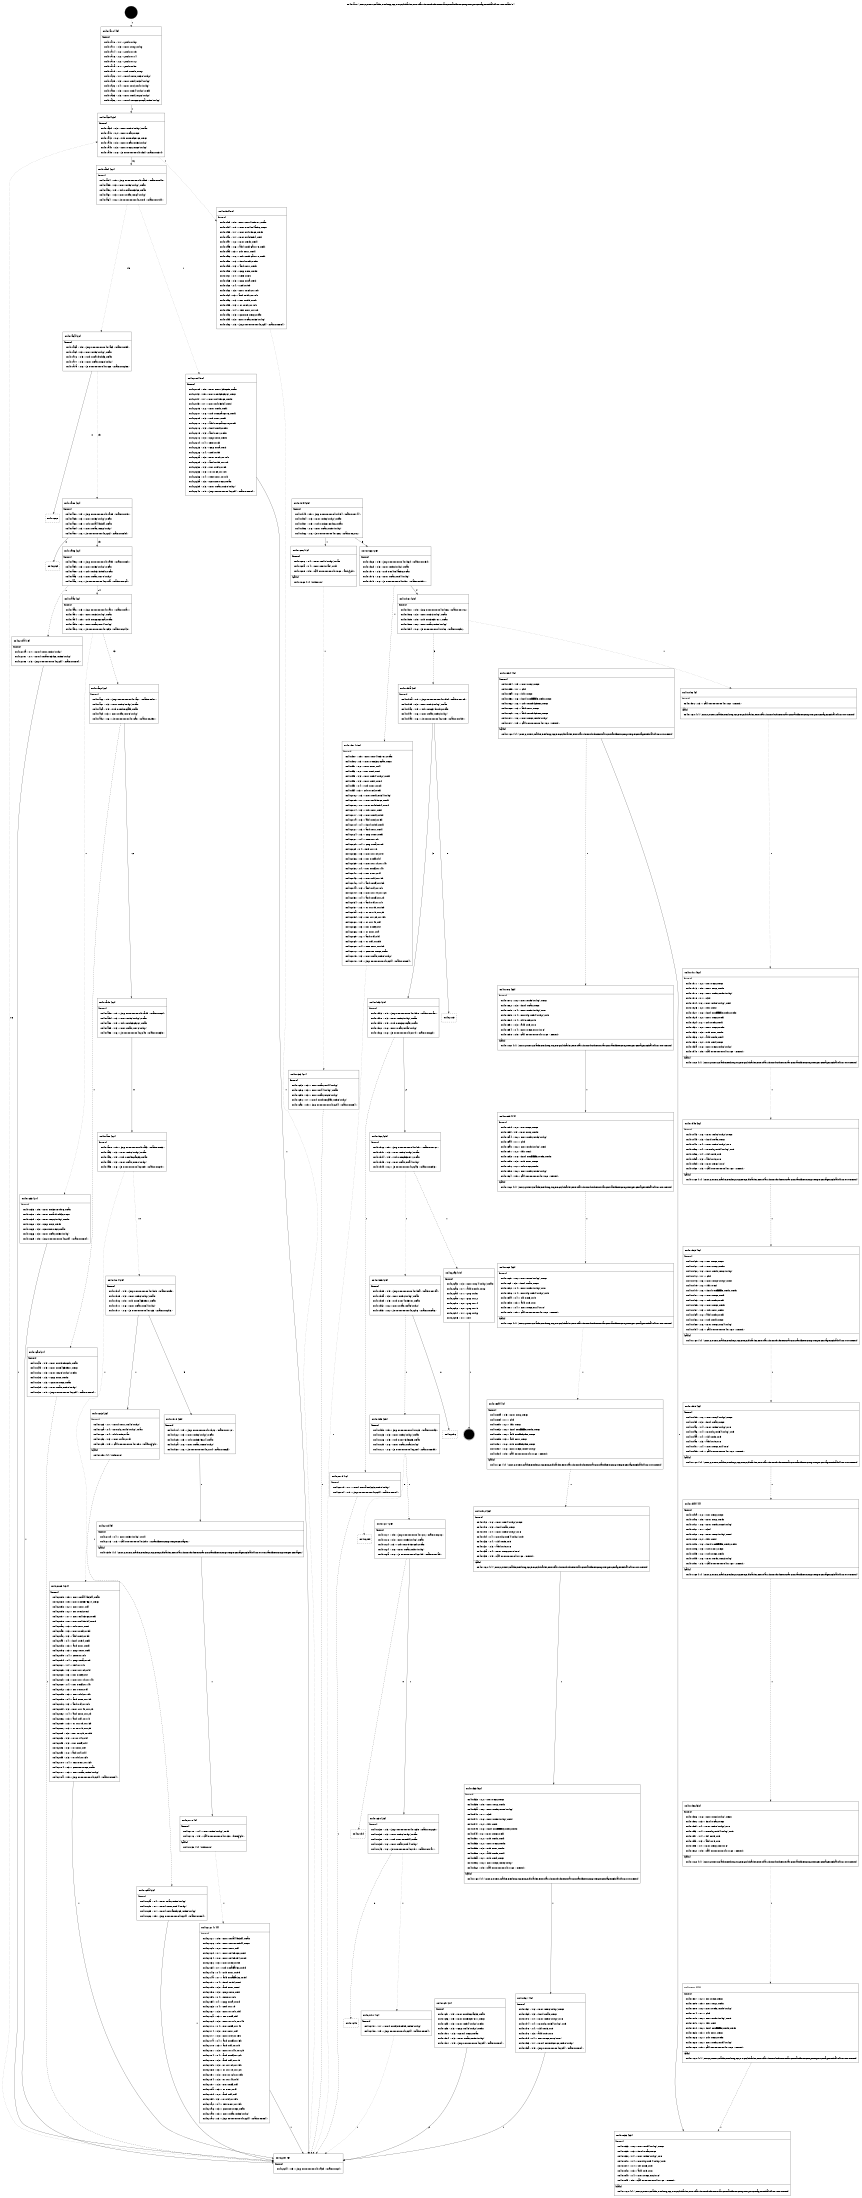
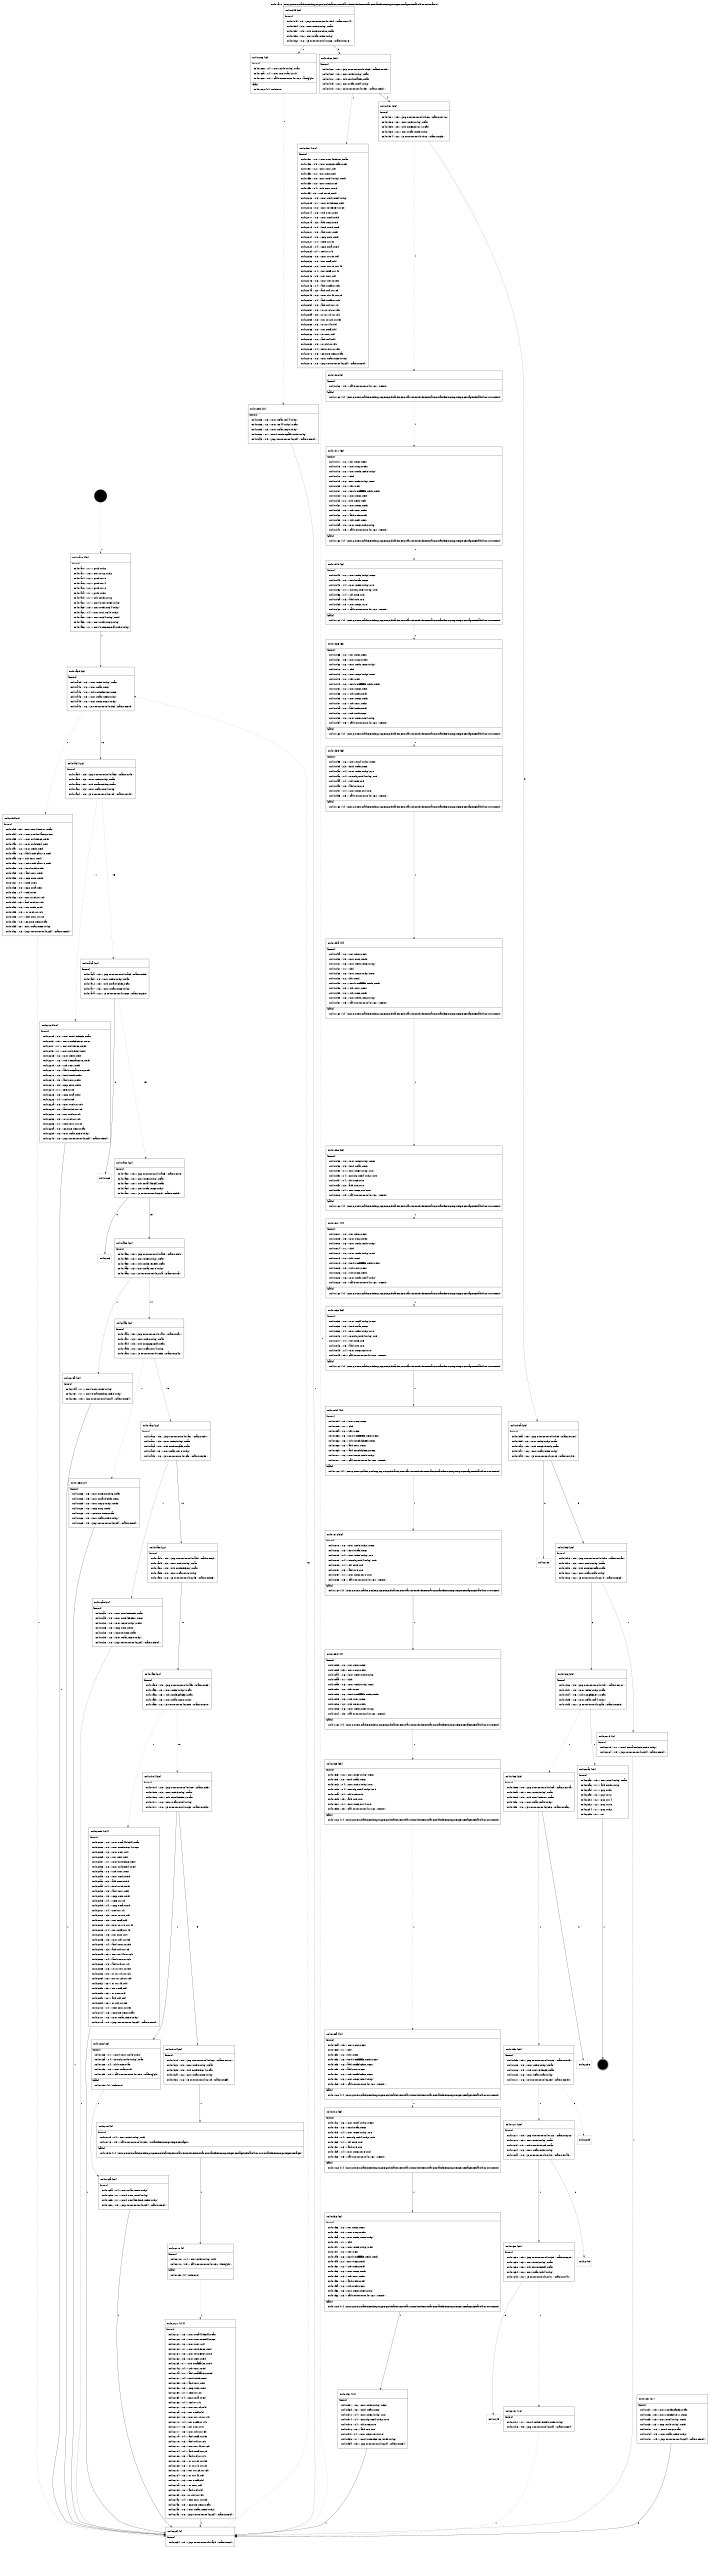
edge "0x401e54 [40]" -> "0x401e33 [33]": reversed
